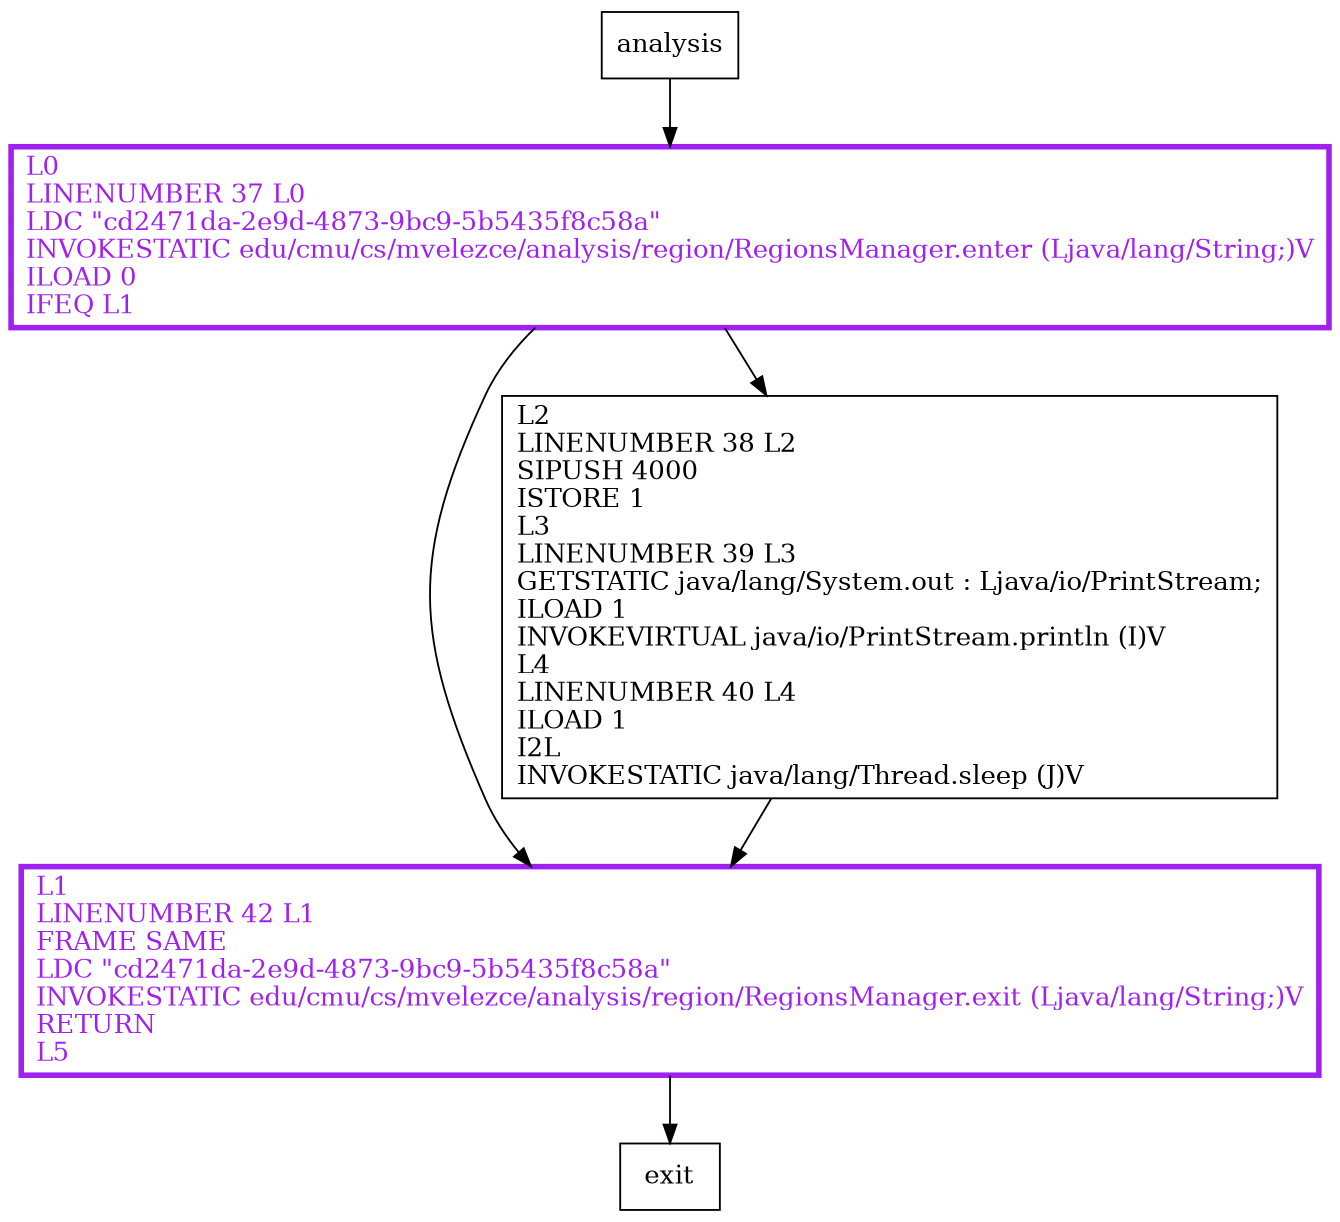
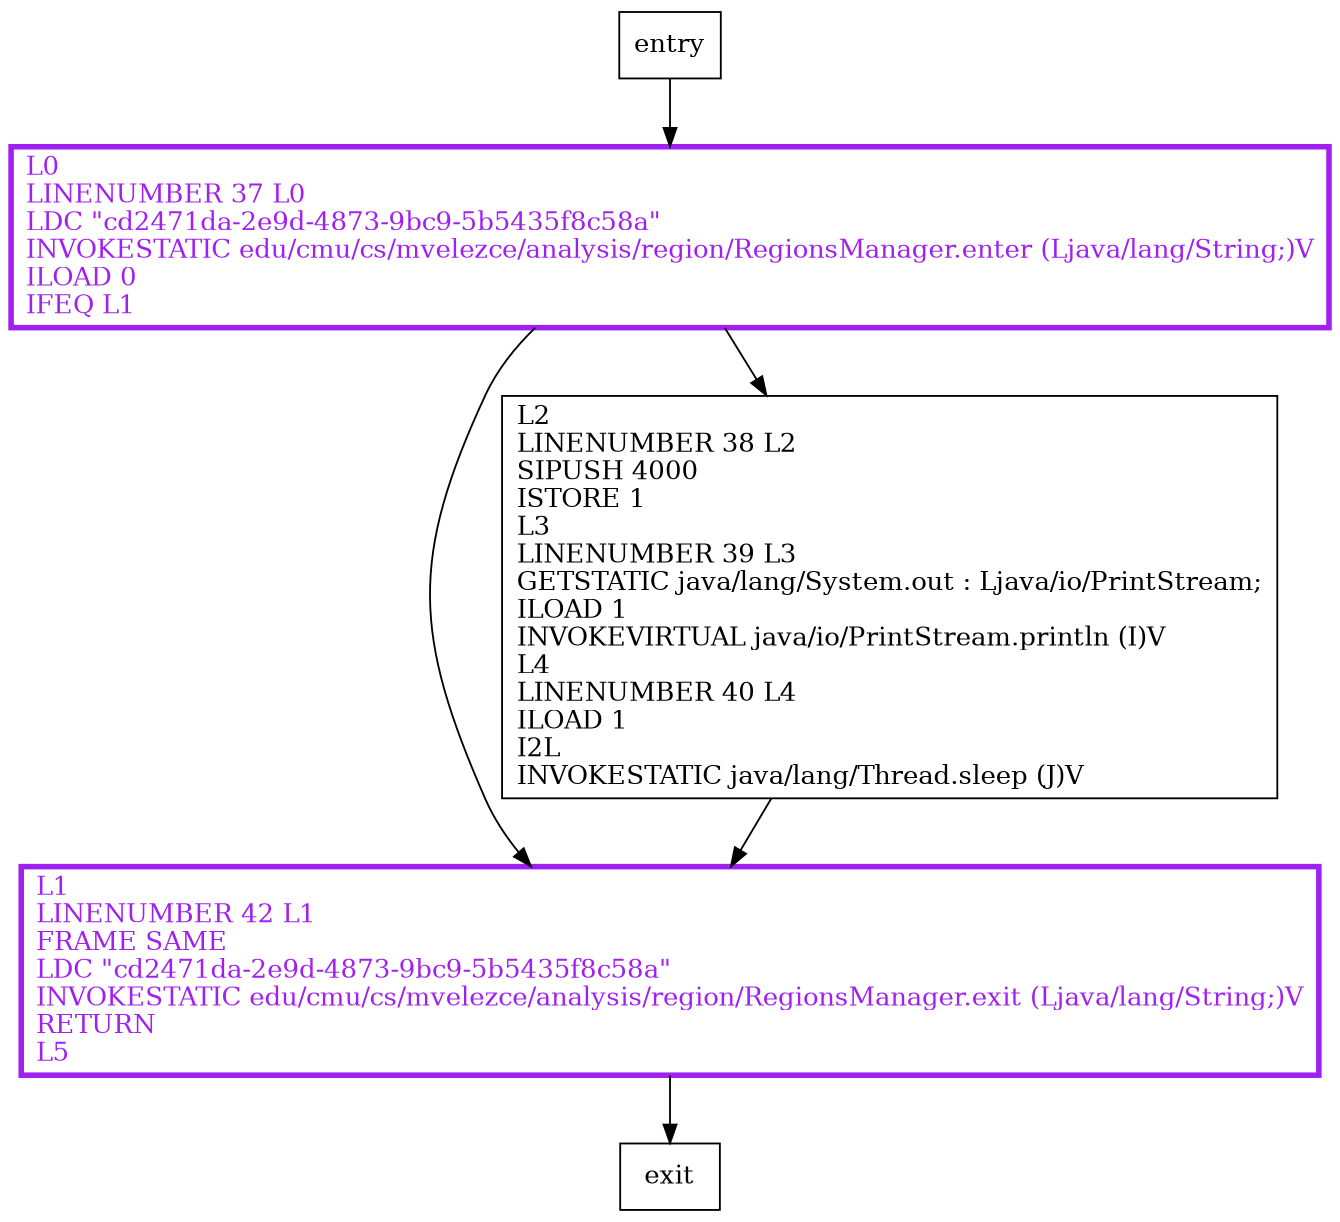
node "analysis": label "analysis" -> "entry"
